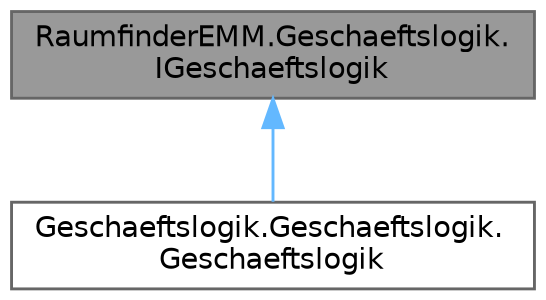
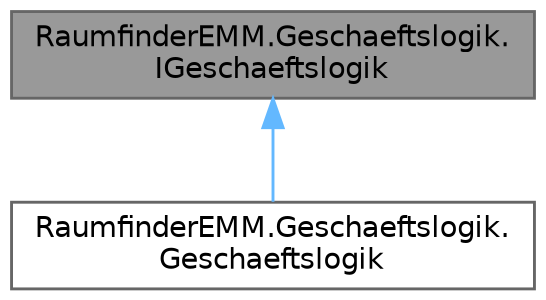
node "Geschaeftslogik.Geschaeftslogik. Geschaeftslogik": label "Geschaeftslogik.Geschaeftslogik. Geschaeftslogik" -> "RaumfinderEMM.Geschaeftslogik. Geschaeftslogik"
